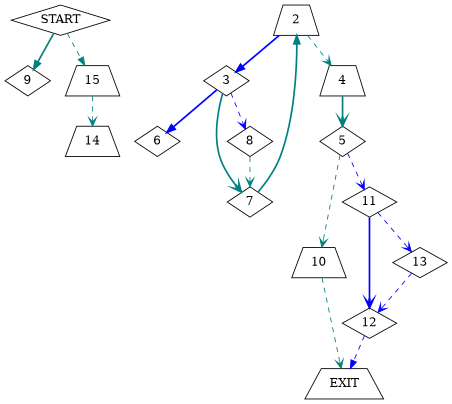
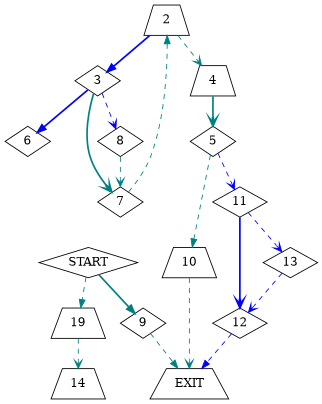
node "15": label "15" -> "19"
edge "7" -> "2": style bold -> dashed
edge "5" -> "10": arrowhead vee -> normal
edge "9" -> "EXIT": added
